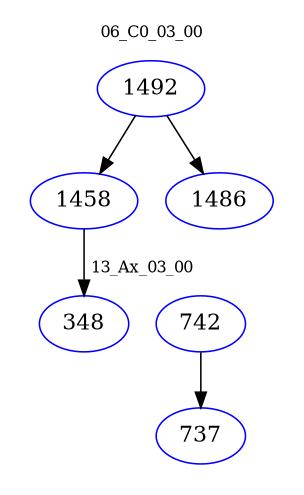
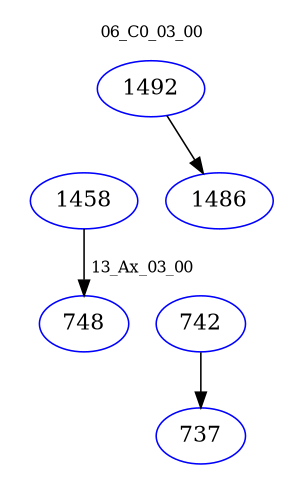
edge "1492" -> "1458": removed
node "348": label "348" -> "748"
